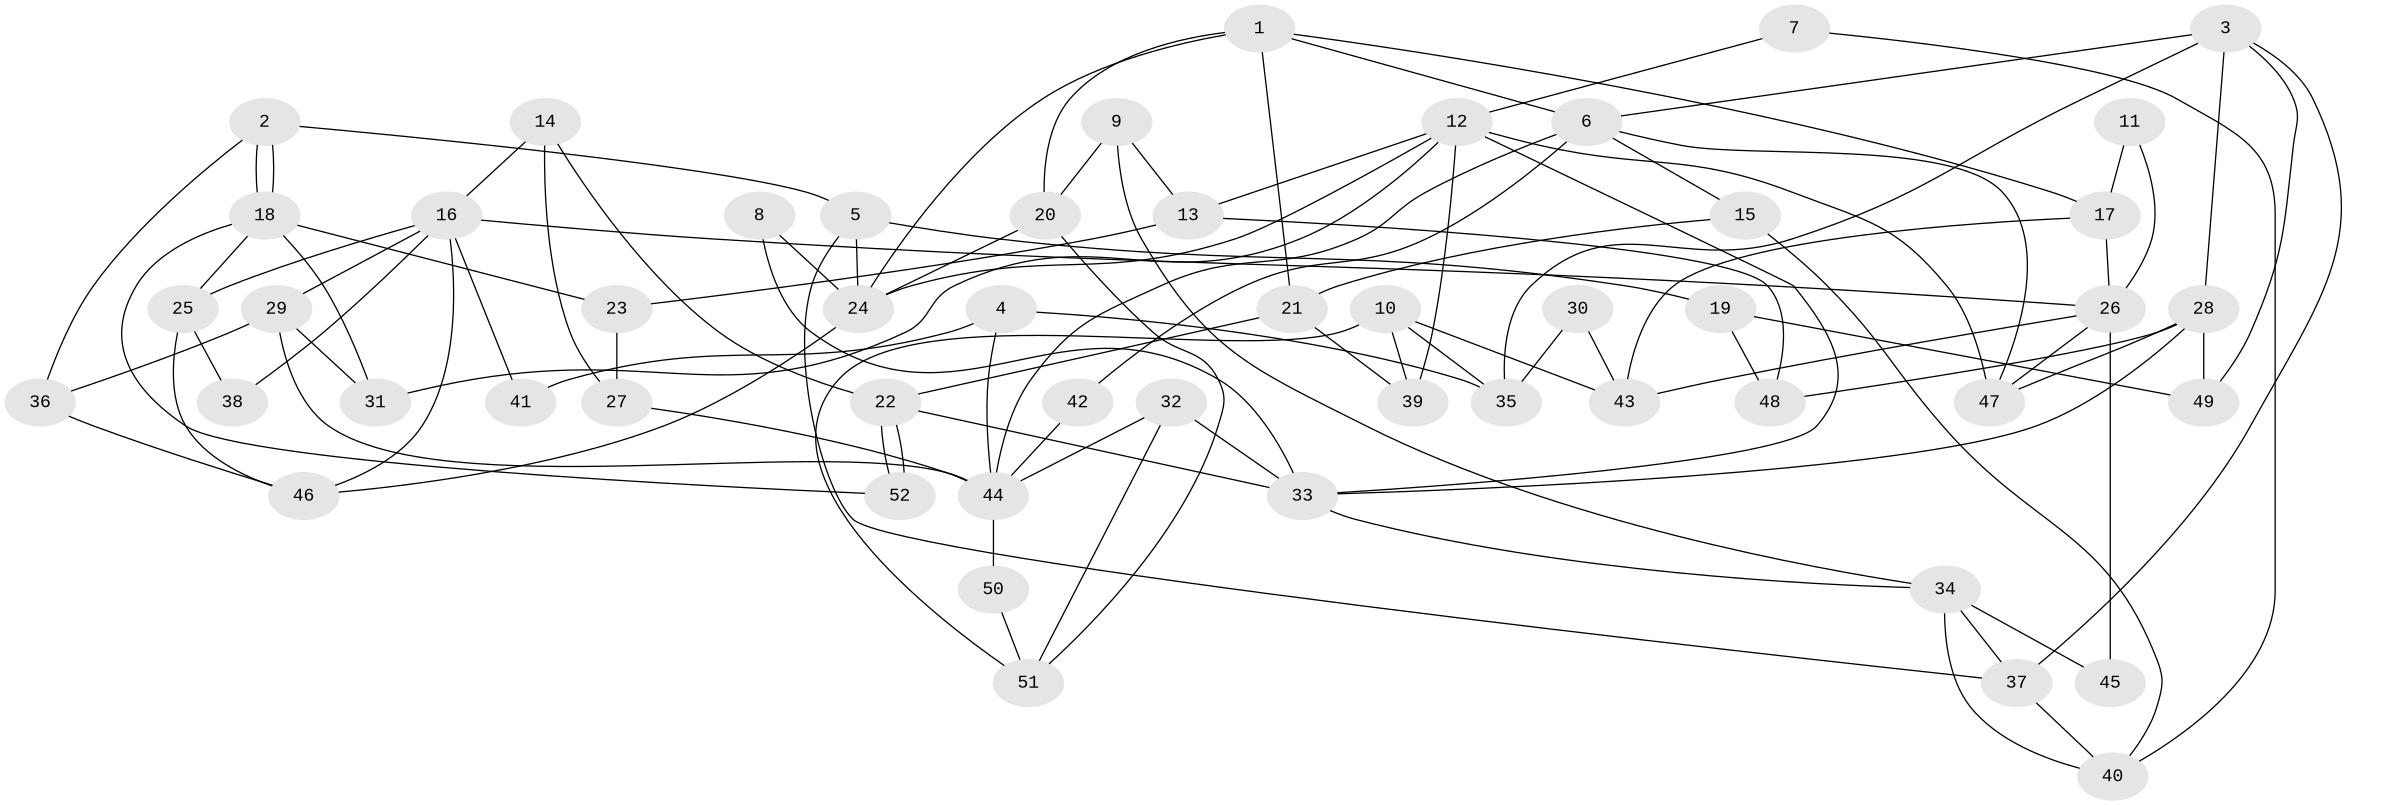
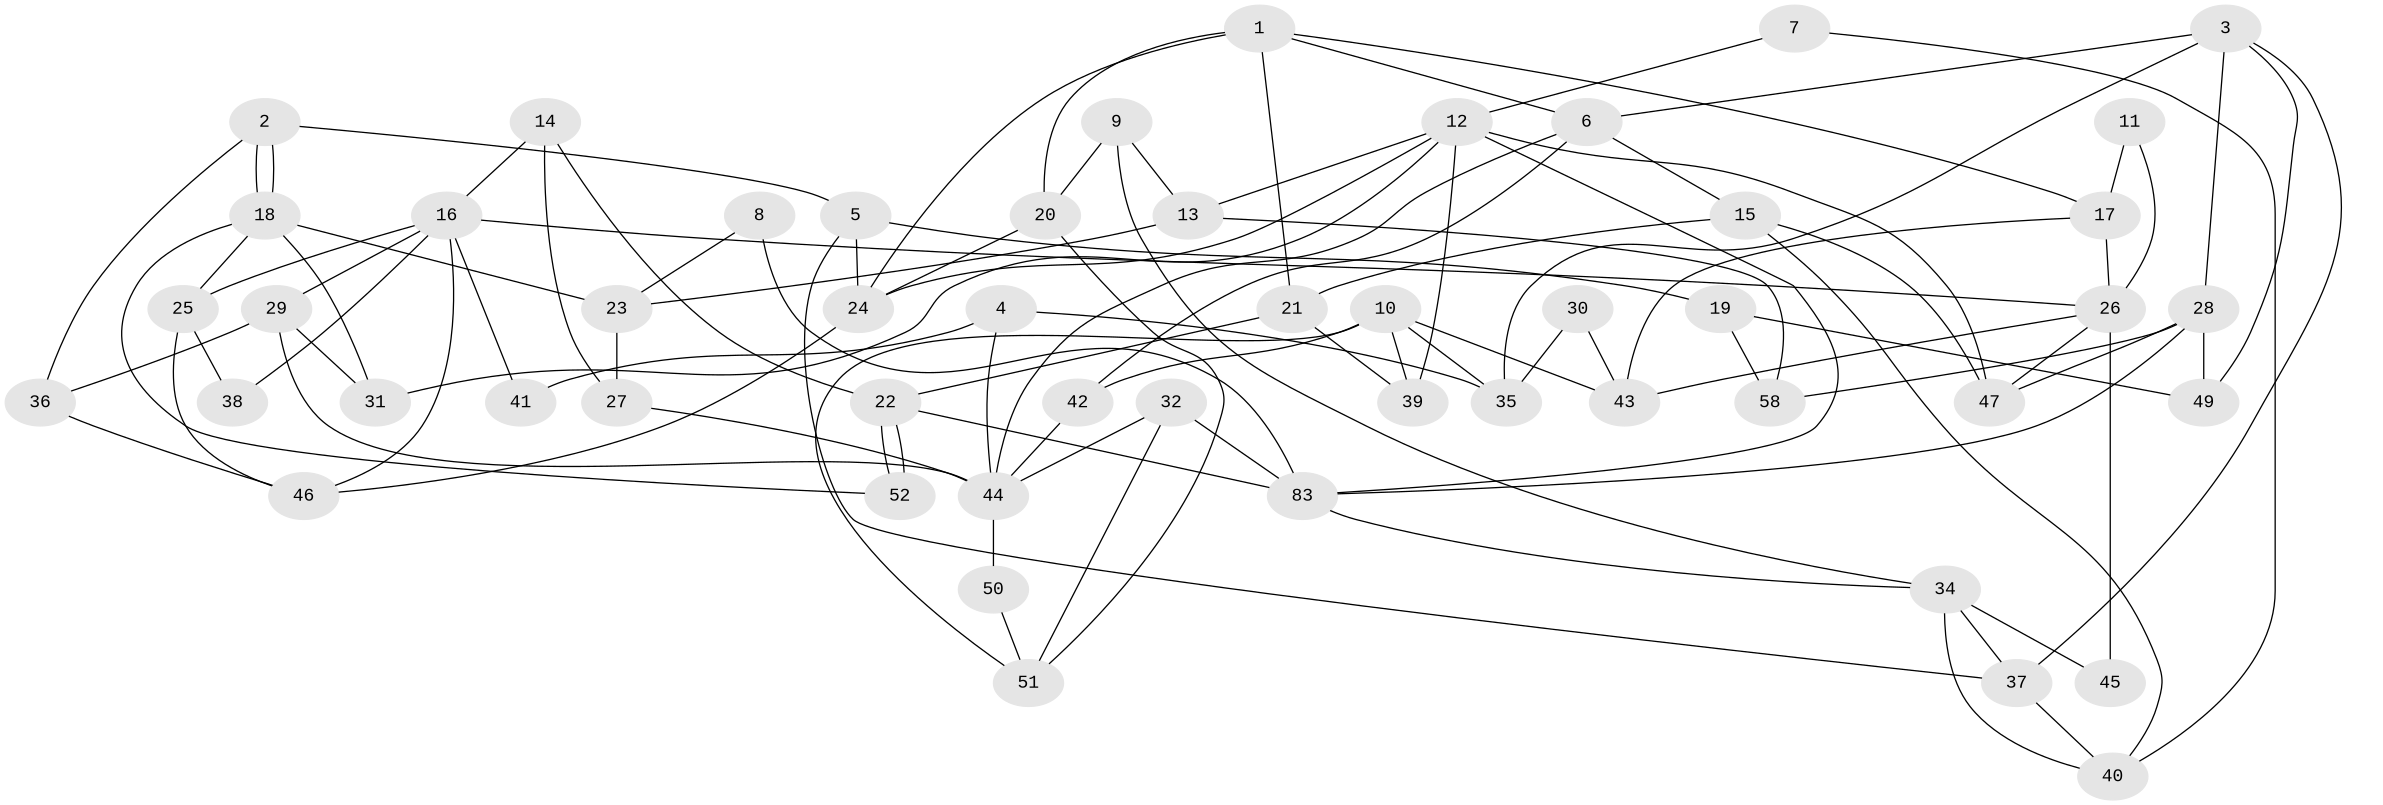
edge "6" -- "47": now "15" -- "47"
edge "8" -- "24": now "8" -- "23"
edge "10" -- "42": added
node "48": label "48" -> "58"
node "33": label "33" -> "83"
